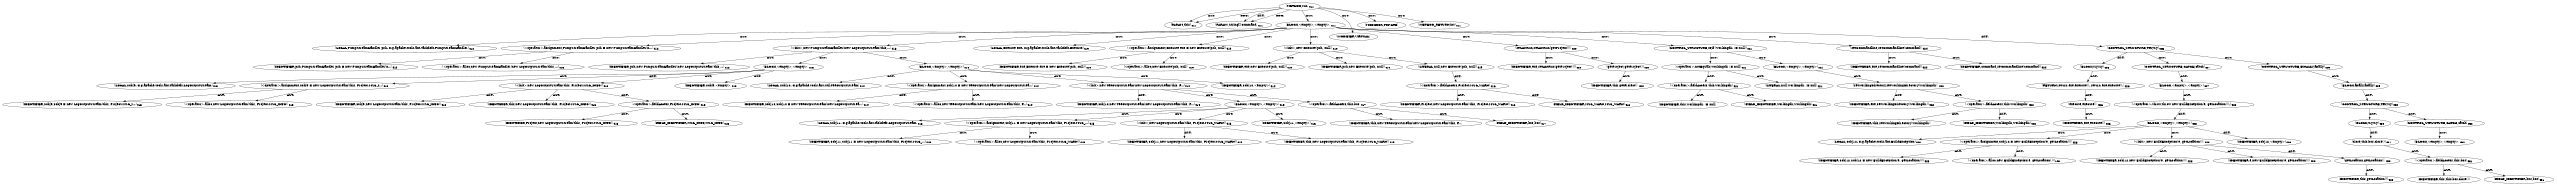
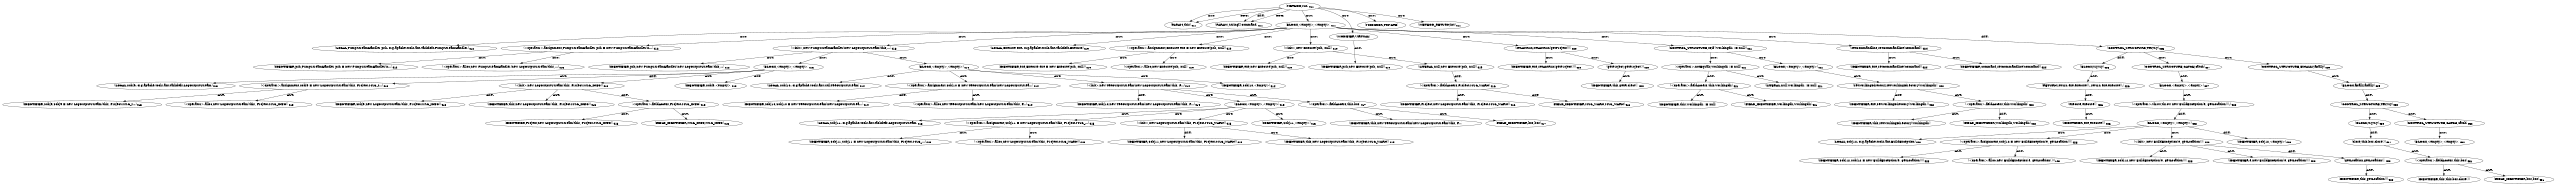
edge "(<init>,new Execute(psh, null))" -> "(IDENTIFIER,psh,new Execute(psh, null))": now "(MODIFIER,VIRTUAL)" -> "(IDENTIFIER,psh,new Execute(psh, null))"
